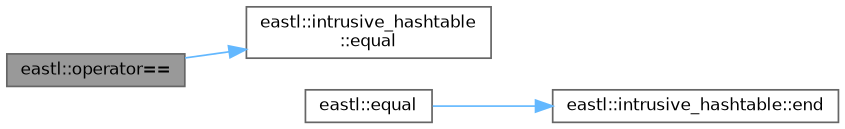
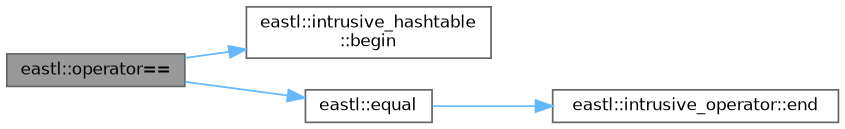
node "eastl::intrusive_hashtable ::equal": label "eastl::intrusive_hashtable ::equal" -> "eastl::intrusive_hashtable ::begin"
edge "eastl::operator==" -> "eastl::equal": added
node "eastl::intrusive_hashtable::end": label "eastl::intrusive_hashtable::end" -> "eastl::intrusive_operator::end"
